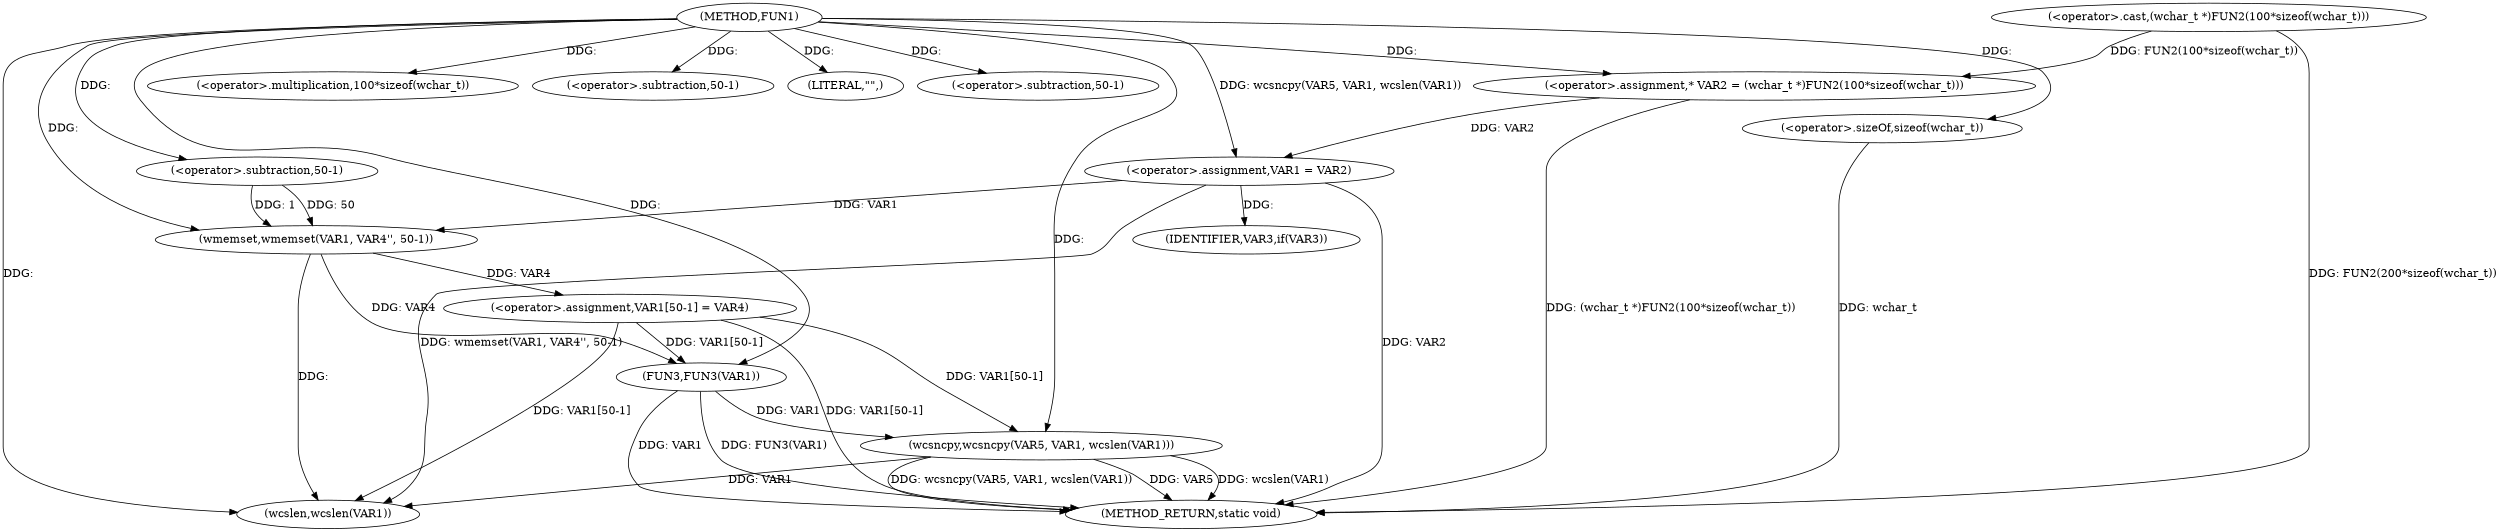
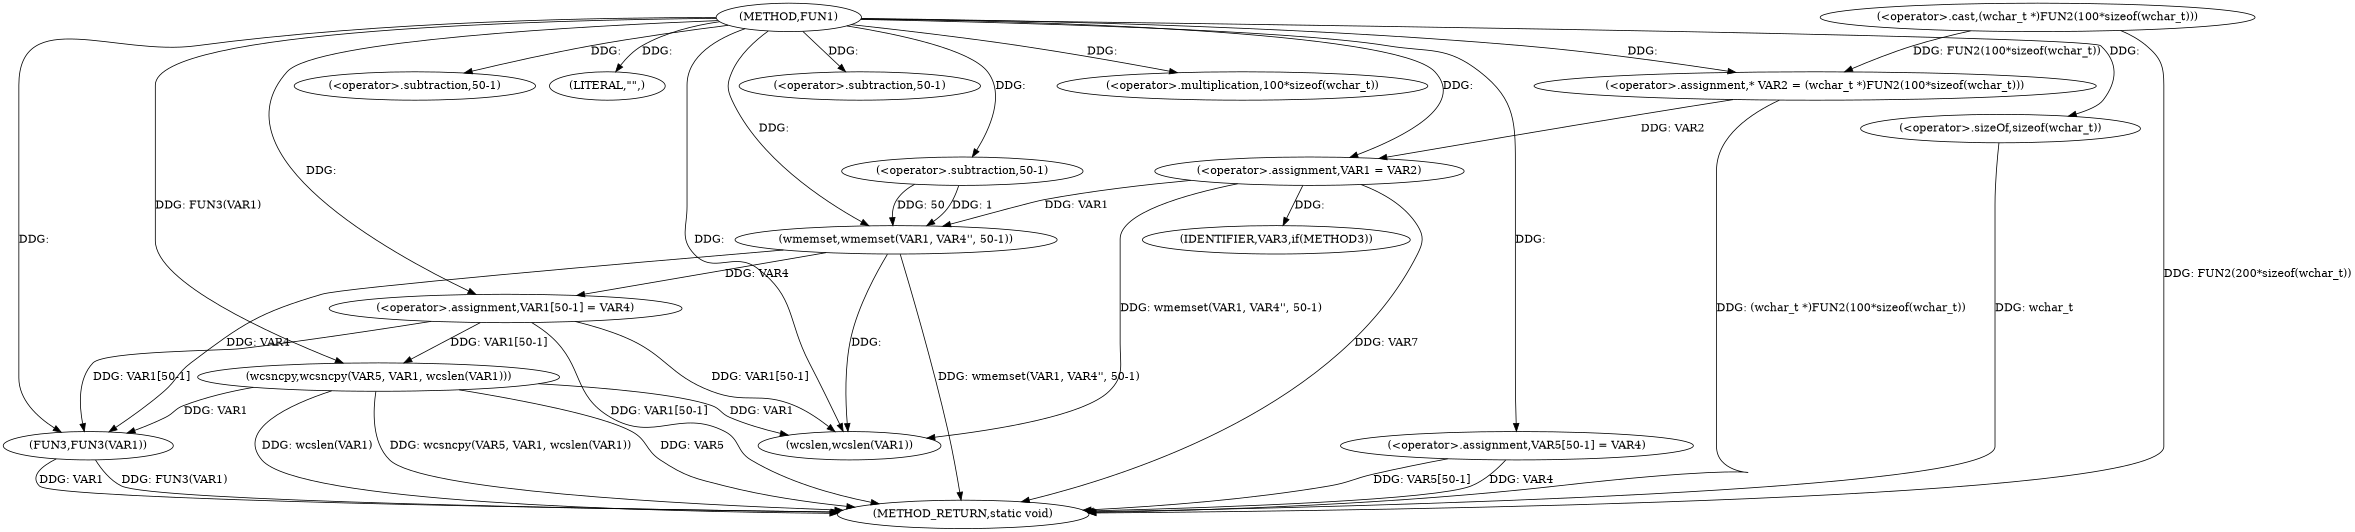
edge "(METHOD,FUN1)" -> "(<operator>.assignment,VAR1[50-1] = VAR4)": added, label "DDG:"
edge "(METHOD,FUN1)" -> "(<operator>.assignment,VAR1 = VAR2)": label "DDG: wcsncpy(VAR5, VAR1, wcslen(VAR1))" -> "DDG: "
edge "(METHOD,FUN1)" -> "(wcsncpy,wcsncpy(VAR5, VAR1, wcslen(VAR1)))": label "DDG: " -> "DDG: FUN3(VAR1)"
node "(IDENTIFIER,VAR3,if(VAR3))": label "(IDENTIFIER,VAR3,if(VAR3))" -> "(IDENTIFIER,VAR3,if(METHOD3))"
edge "(<operator>.assignment,VAR1 = VAR2)" -> "(METHOD_RETURN,static void)": label "DDG: VAR2" -> "DDG: VAR7"
edge "(wmemset,wmemset(VAR1, VAR4'', 50-1))" -> "(METHOD_RETURN,static void)": added, label "DDG: wmemset(VAR1, VAR4'', 50-1)"
edge "(FUN3,FUN3(VAR1))" -> "(wcsncpy,wcsncpy(VAR5, VAR1, wcslen(VAR1)))": reversed
node "(<operator>.assignment,VAR5[50-1] = VAR4)": added
